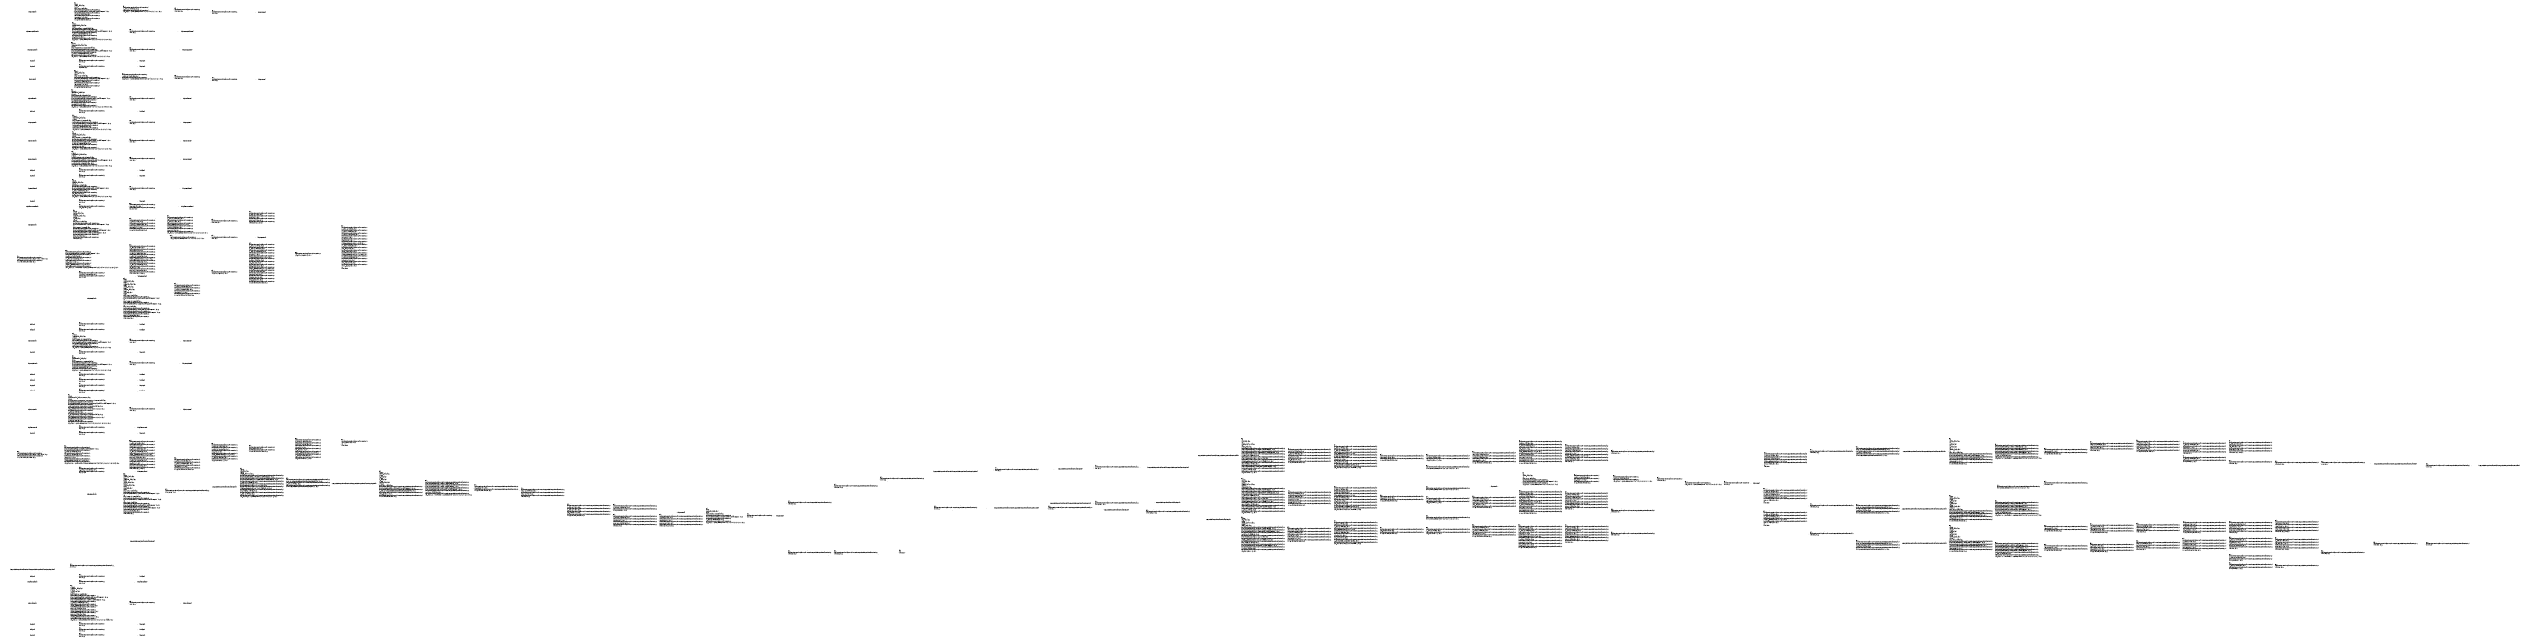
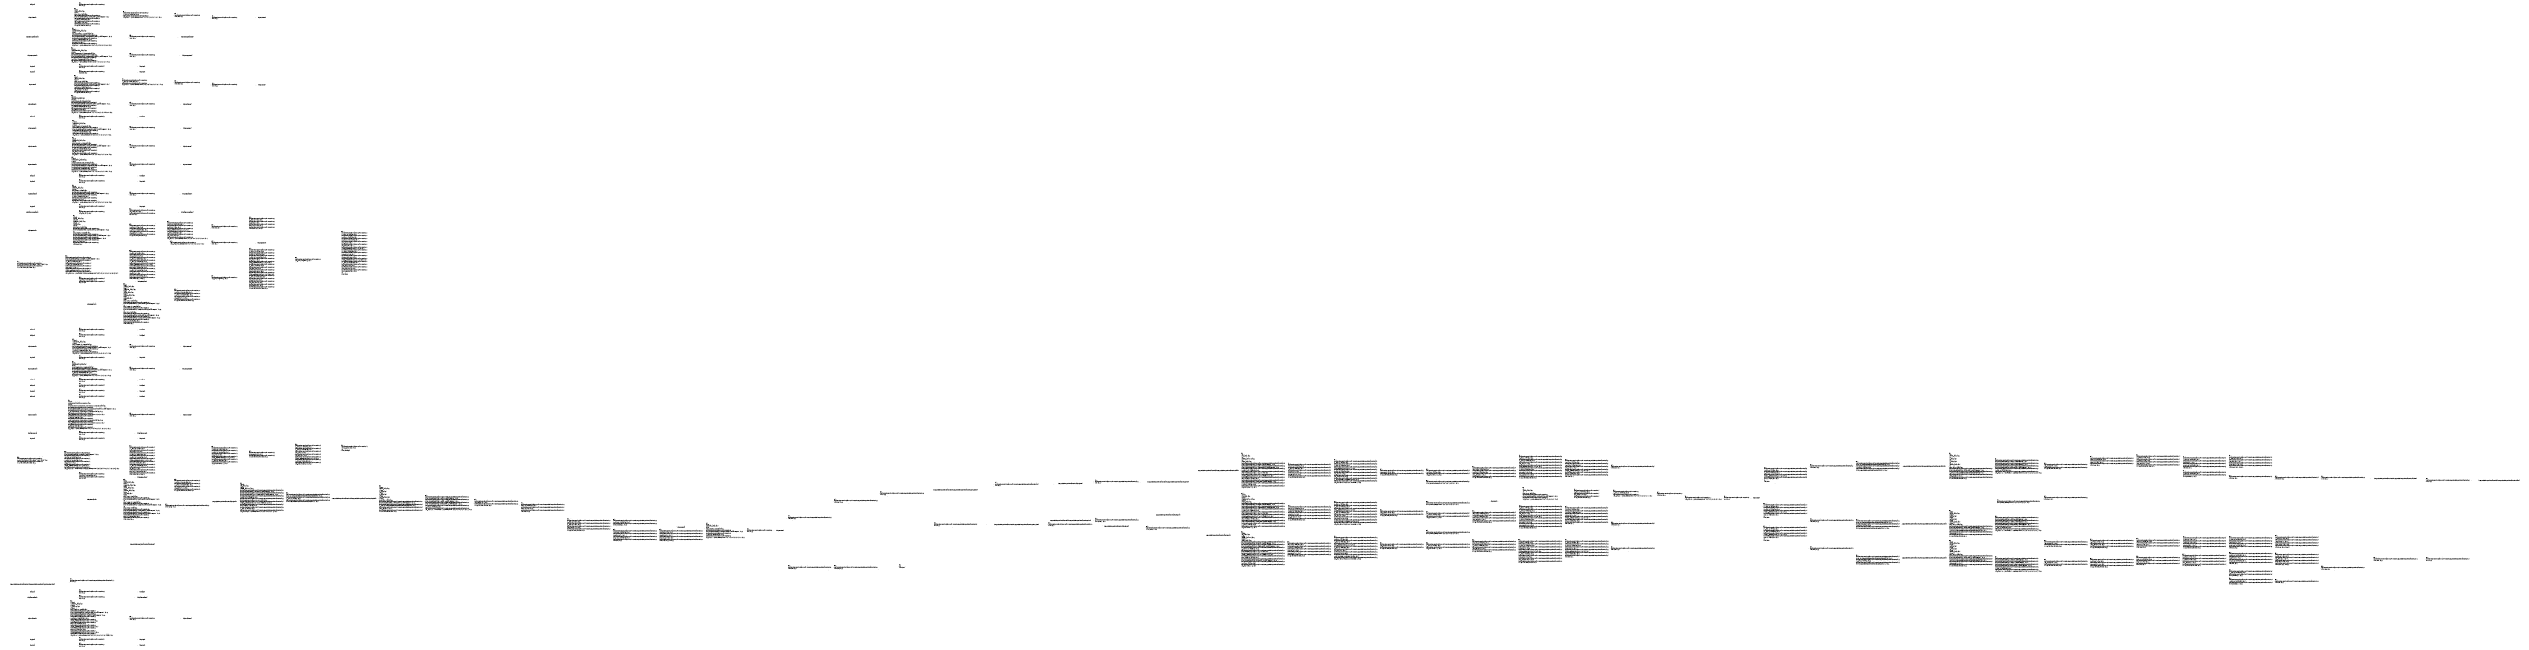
node "BB61:": text "br label %land.end" -> "br label %land.badGlobal"
node "{io_ll_bad6_end}": removed
